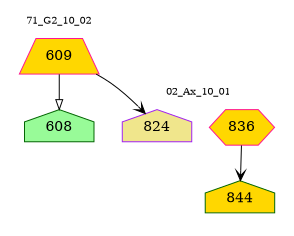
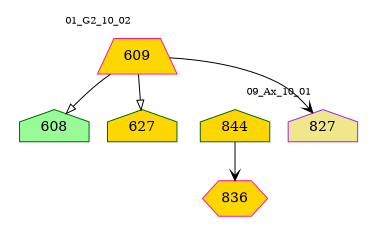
cluster "71_G2_10_02": label "71_G2_10_02" -> "01_G2_10_02"
cluster "02_Ax_10_01": label "02_Ax_10_01" -> "09_Ax_10_01"
node "627": added
node "824": label "824" -> "827"
edge "836" -> "844": reversed
